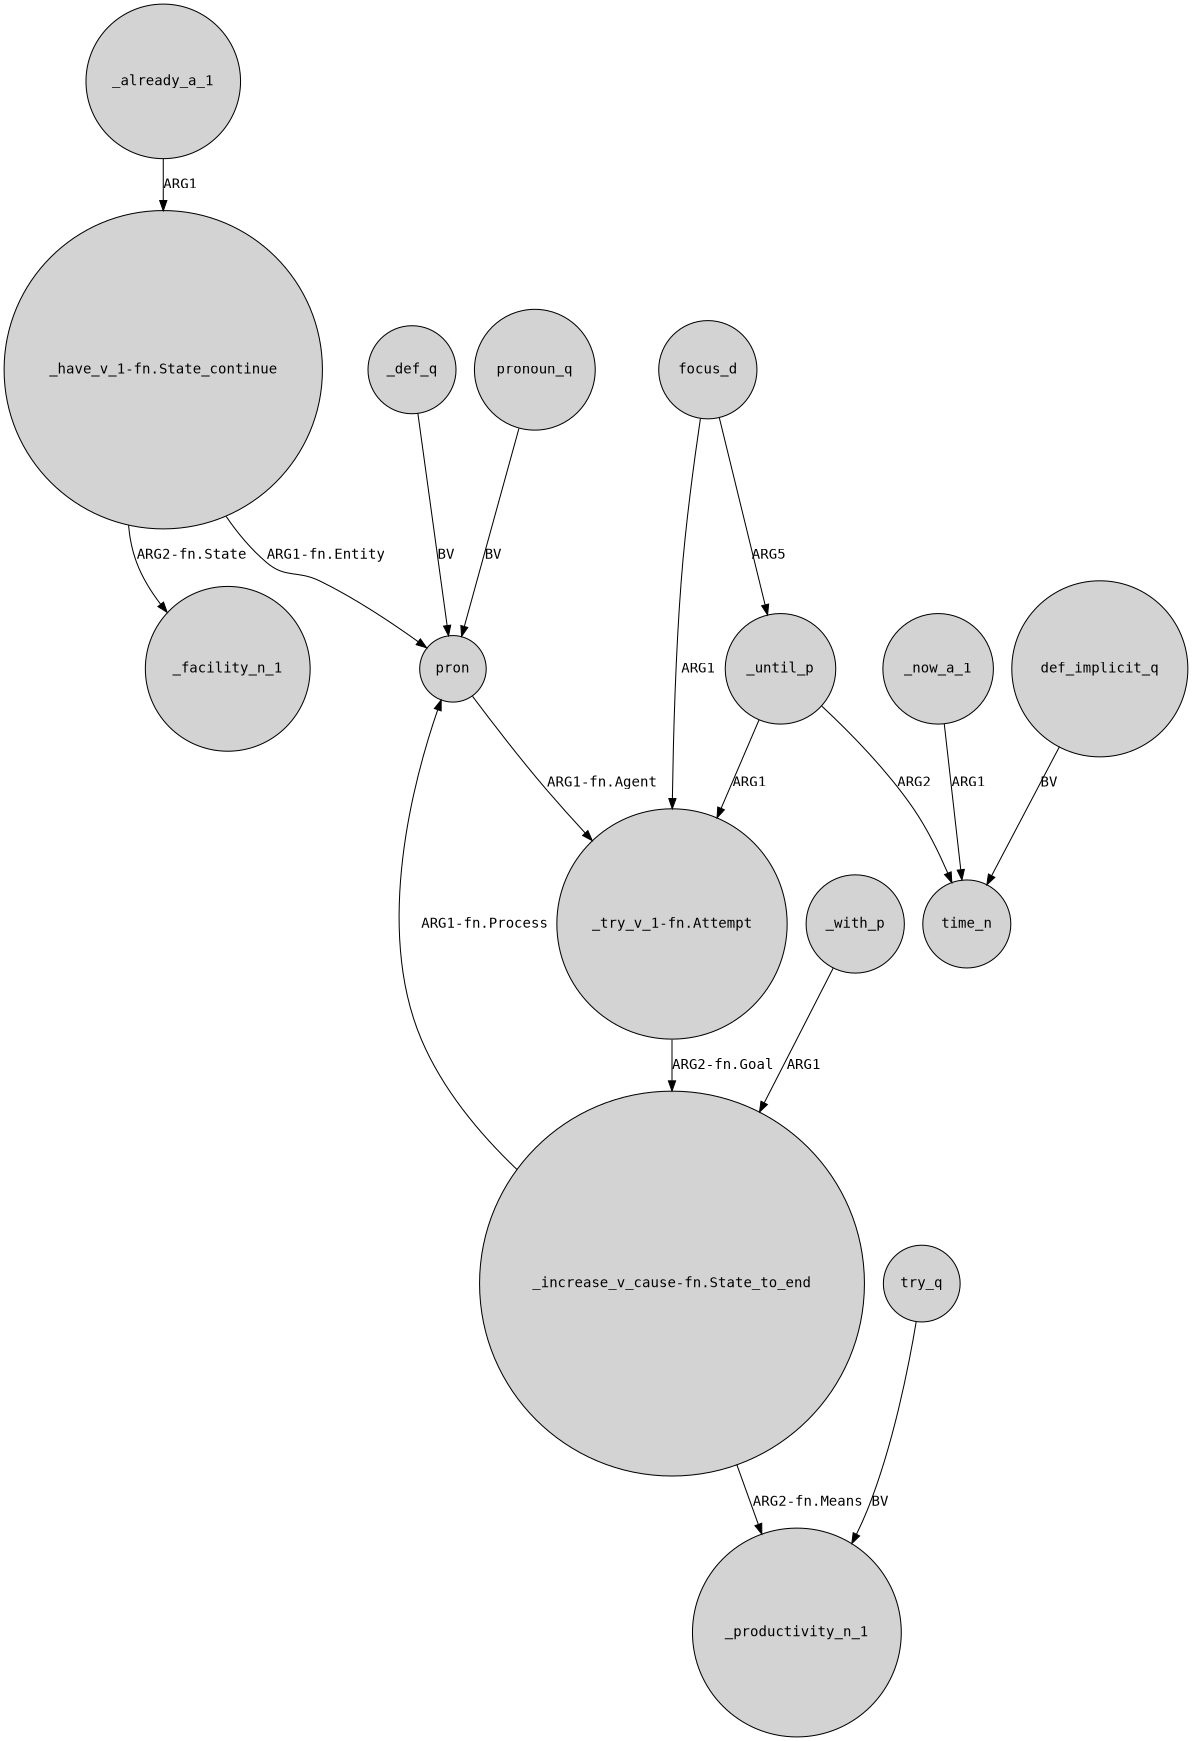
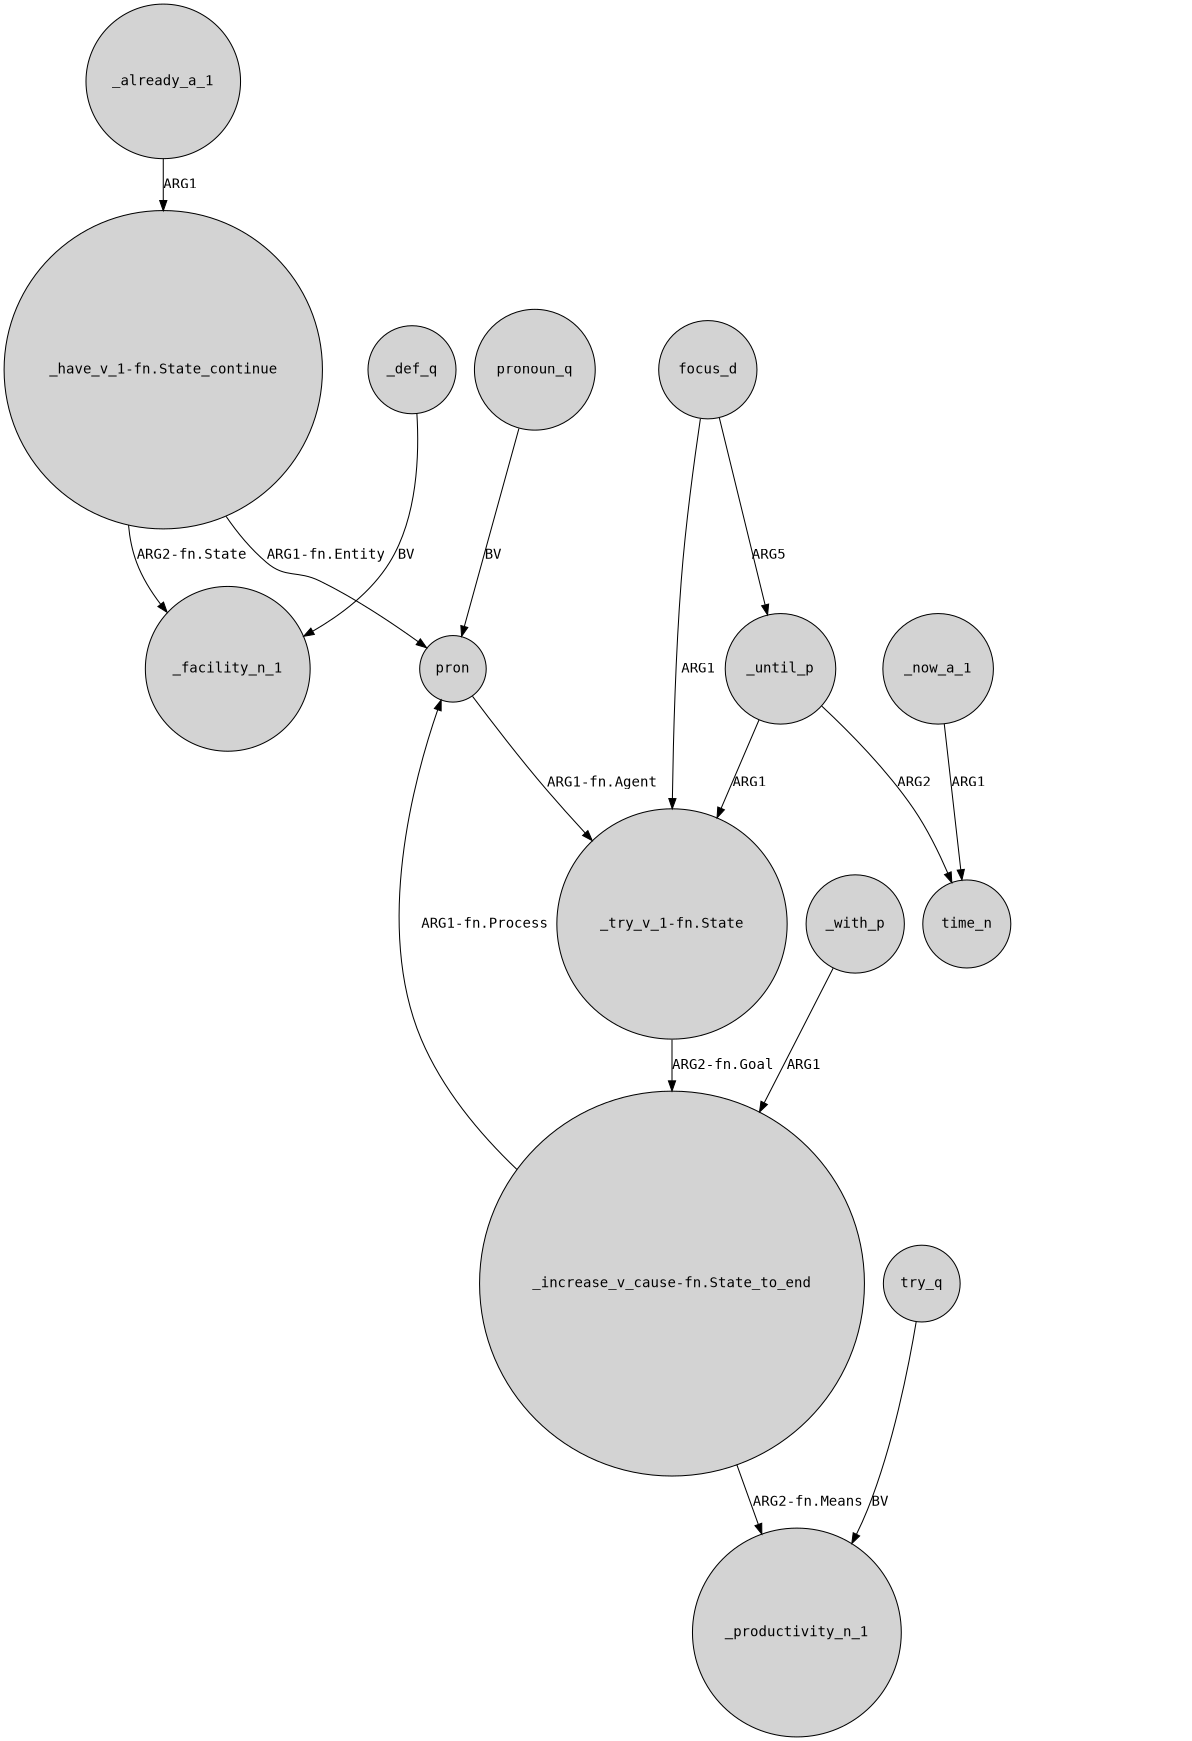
edge "_def_q" -> "pron": now "_def_q" -> "_facility_n_1"
node "def_implicit_q": removed
node "_try_v_1-fn.Attempt": label "_try_v_1-fn.Attempt" -> "_try_v_1-fn.State"
